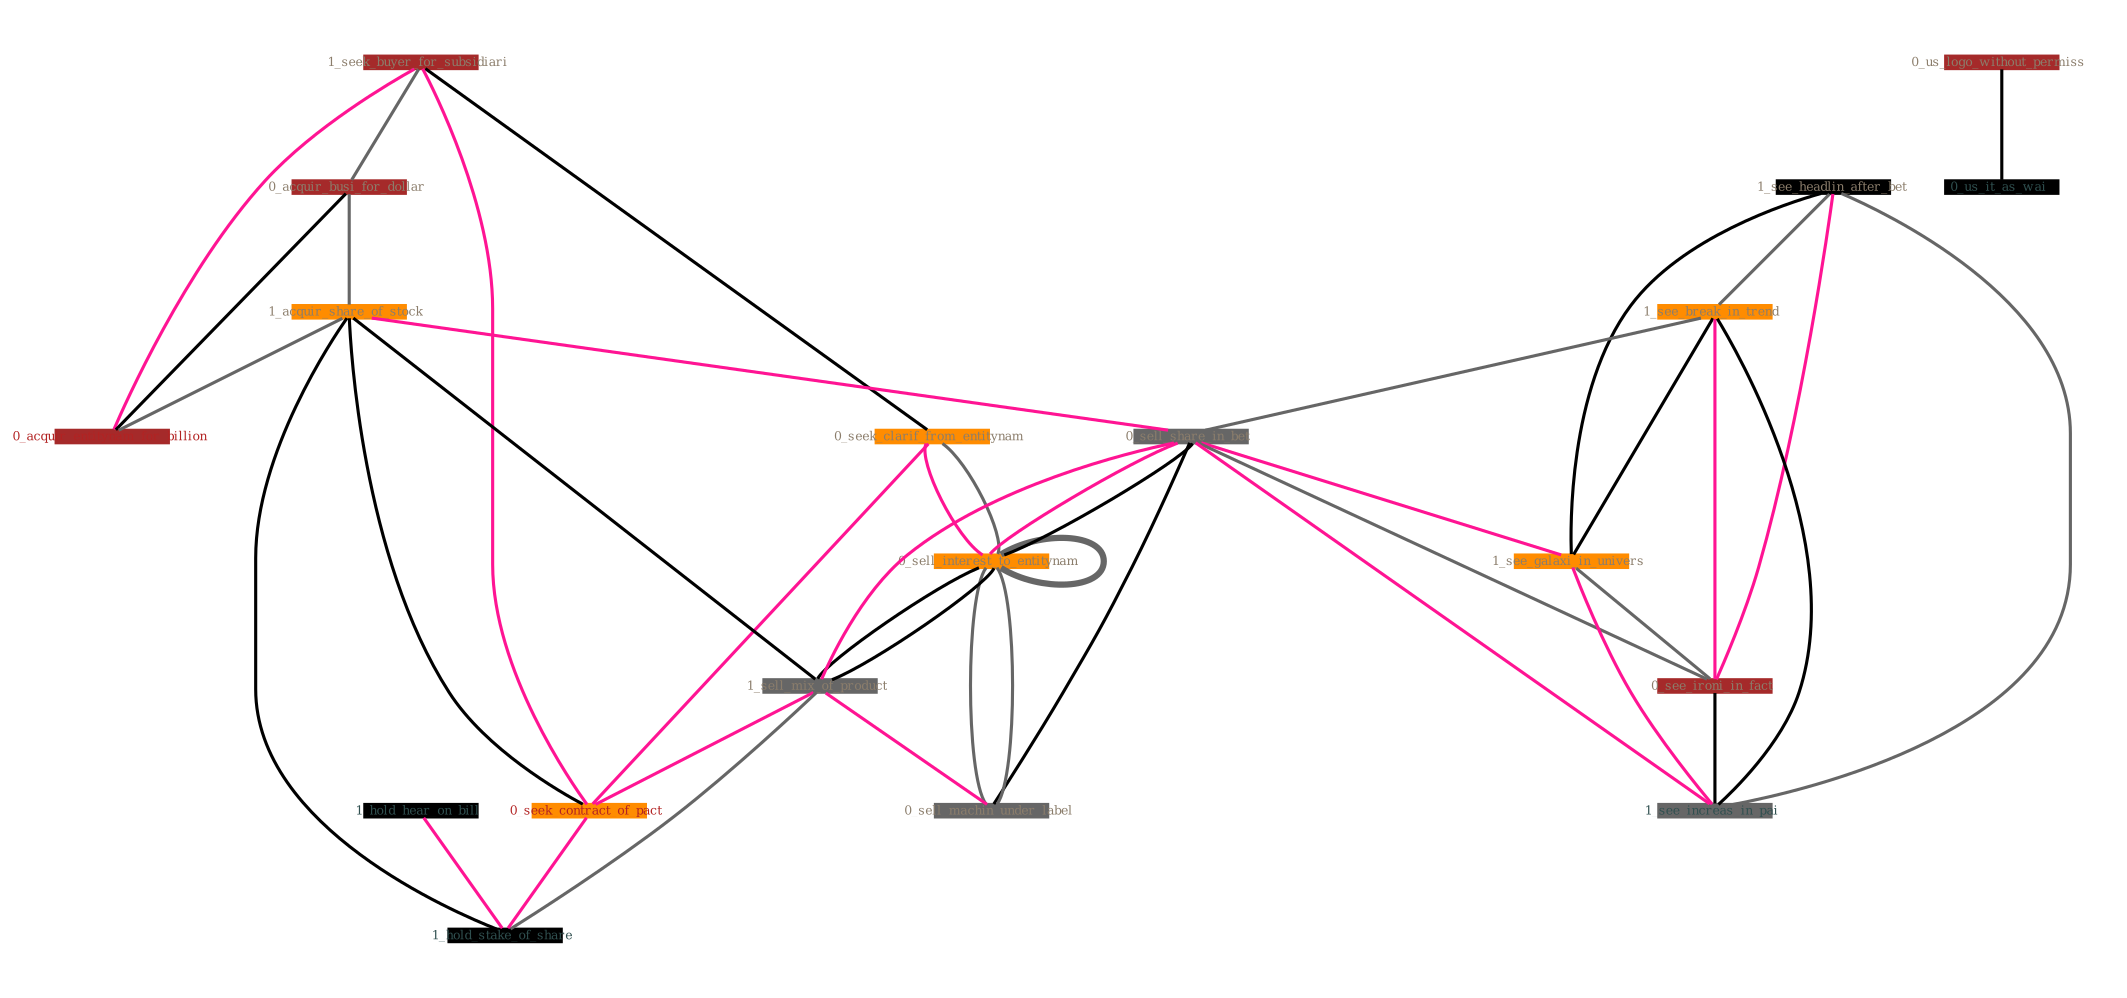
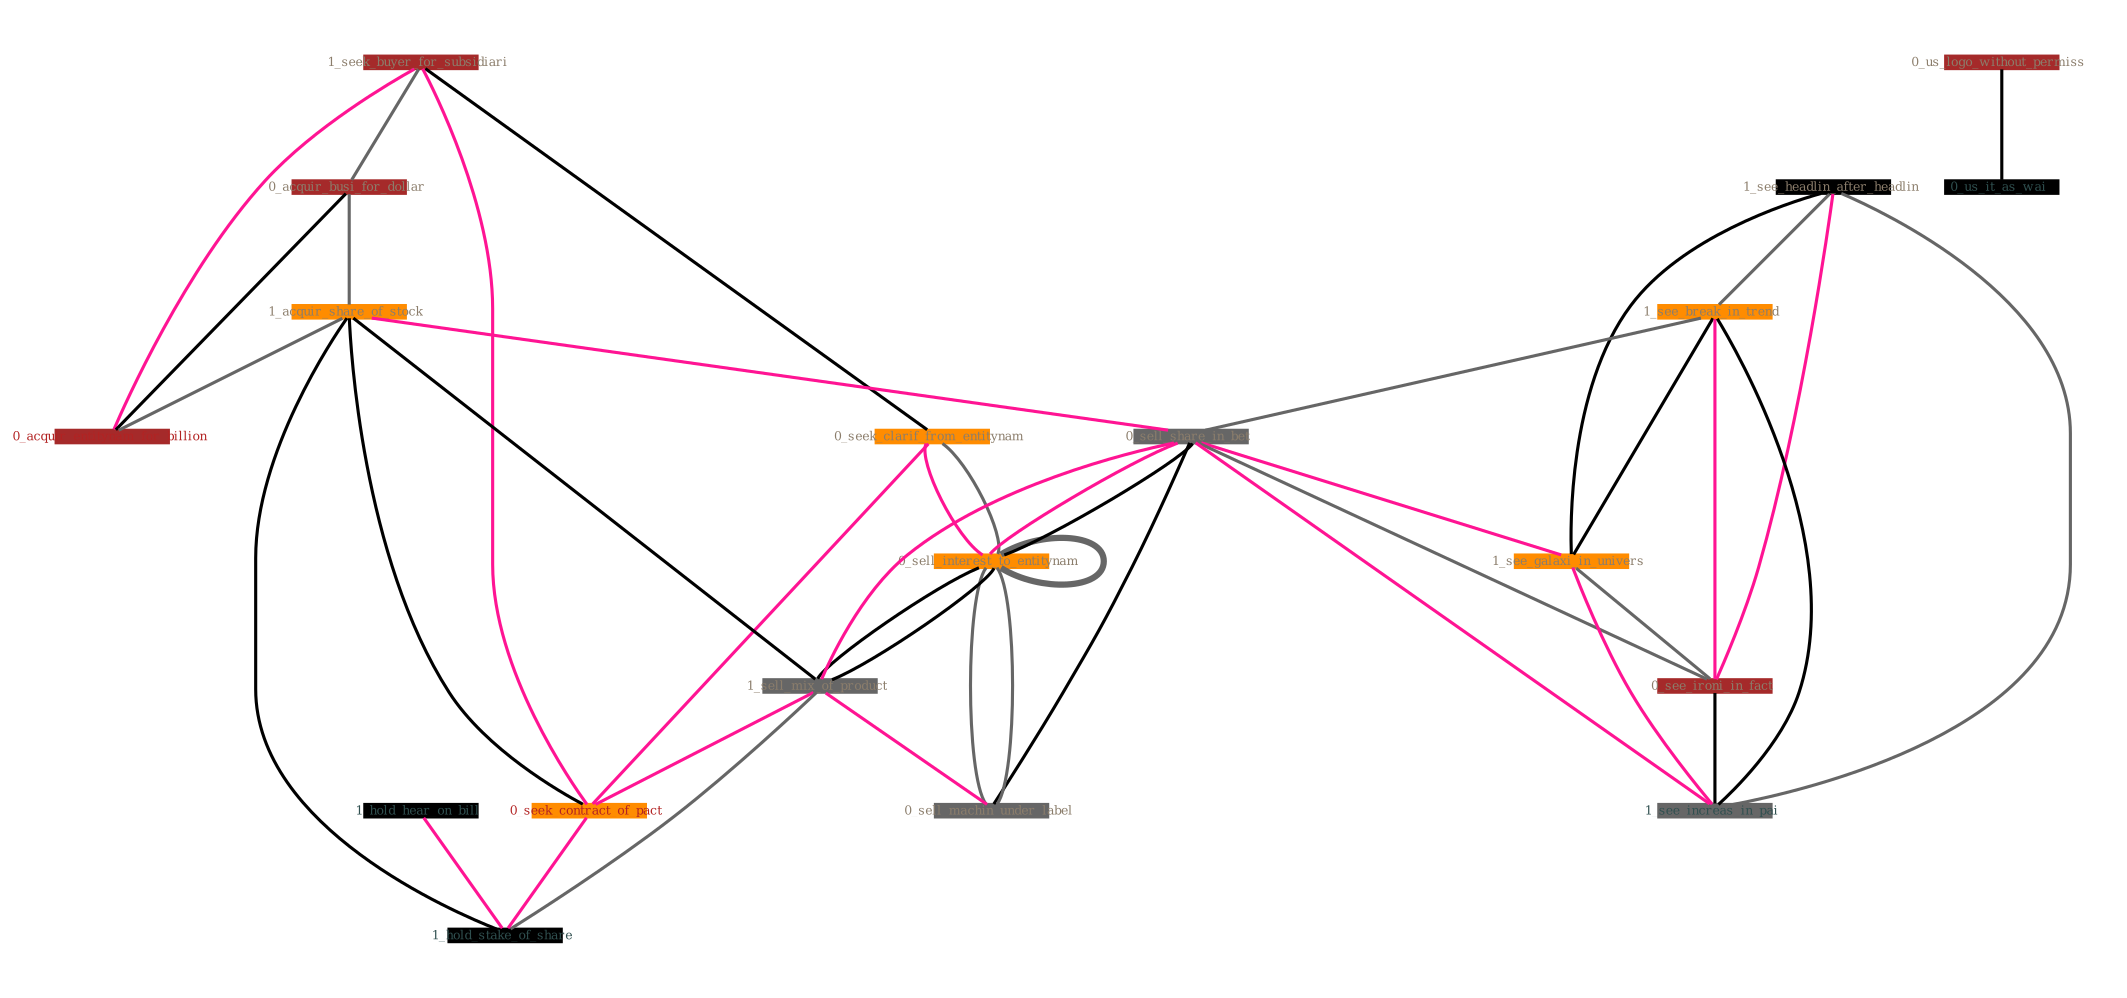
node "1_see_headlin_after_bet": label "1_see_headlin_after_bet" -> "1_see_headlin_after_headlin"
